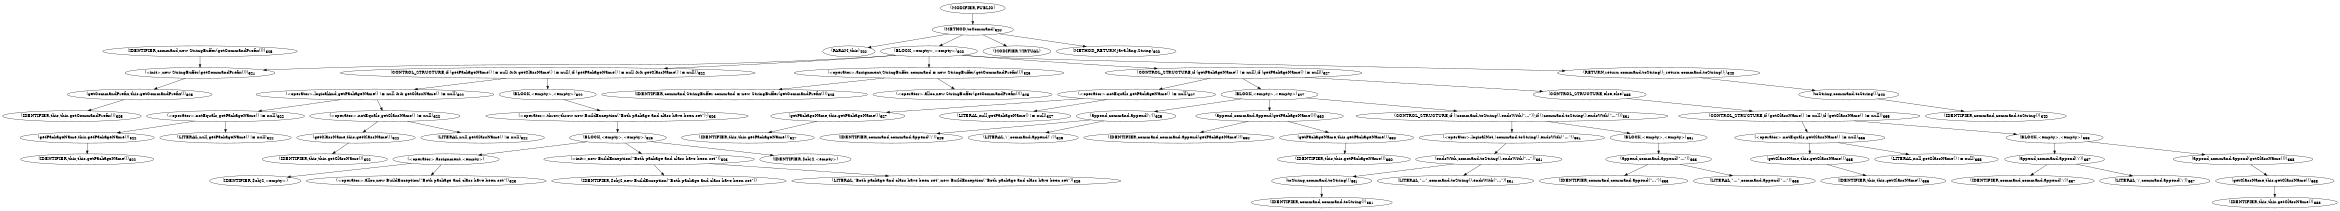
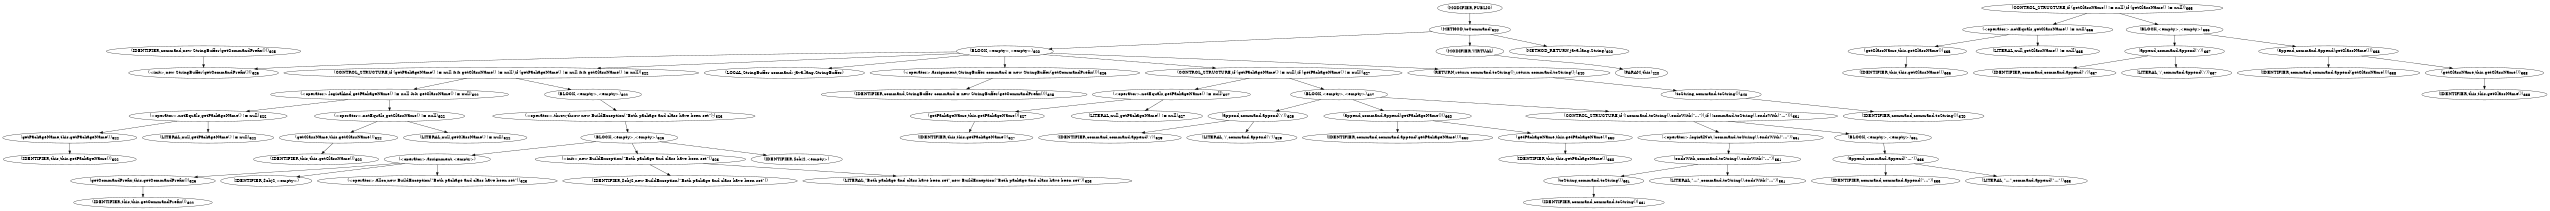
edge "(METHOD,toCommand)" -> "(PARAM,this)": now "(MODIFIER,VIRTUAL)" -> "(PARAM,this)"
node "(<init>,new StringBuffer(getCommandPrefix()))": text "321" -> "325"
node "(LOCAL,StringBuffer command: java.lang.StringBuffer)": added
node "(IDENTIFIER,command,command.append(getClassName()))": added
edge "(<init>,new StringBuffer(getCommandPrefix()))" -> "(getCommandPrefix,this.getCommandPrefix())": now "(<operator>.assignment,<empty>)" -> "(getCommandPrefix,this.getCommandPrefix())"
node "(<operator>.alloc,new StringBuffer(getCommandPrefix()))": removed
node "(CONTROL_STRUCTURE,else,else)": removed
node "(IDENTIFIER,this,this.getCommandPrefix())": text "325" -> "322"
